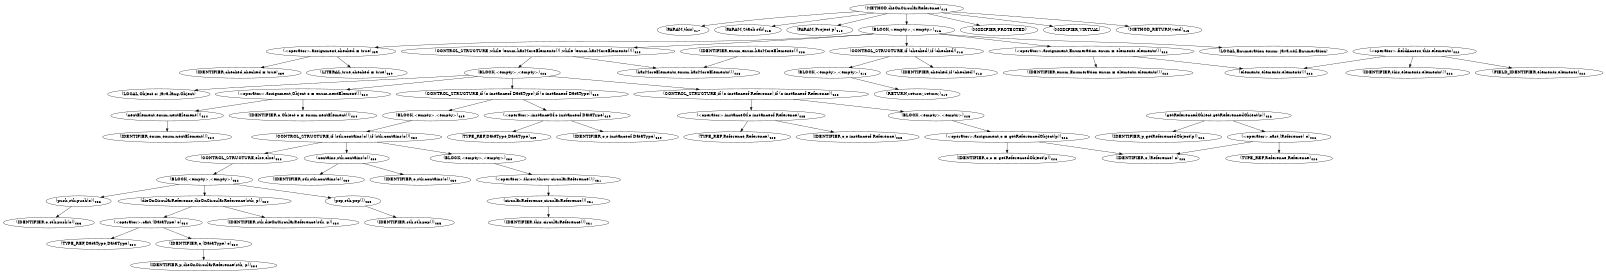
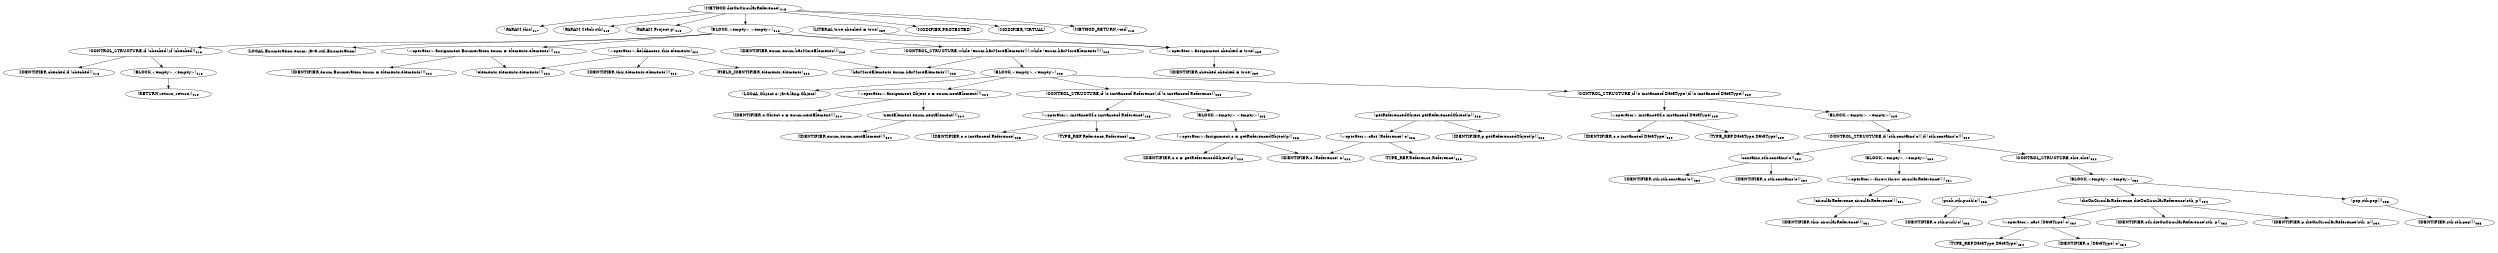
edge "(<operator>.assignment,checked = true)" -> "(LITERAL,true,checked = true)": reversed
node "(IDENTIFIER,stk,dieOnCircularReference(stk, p))": text "434" -> "432"
edge "(IDENTIFIER,o,(DataType) o)" -> "(IDENTIFIER,p,dieOnCircularReference(stk, p))": now "(dieOnCircularReference,dieOnCircularReference(stk, p))" -> "(IDENTIFIER,p,dieOnCircularReference(stk, p))"
